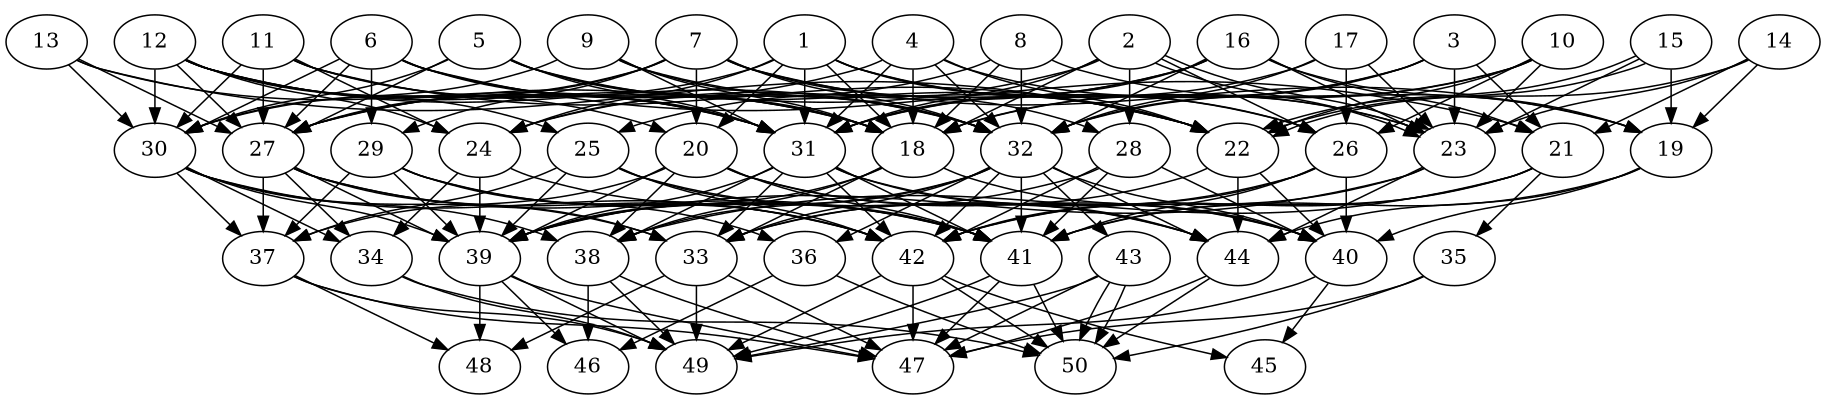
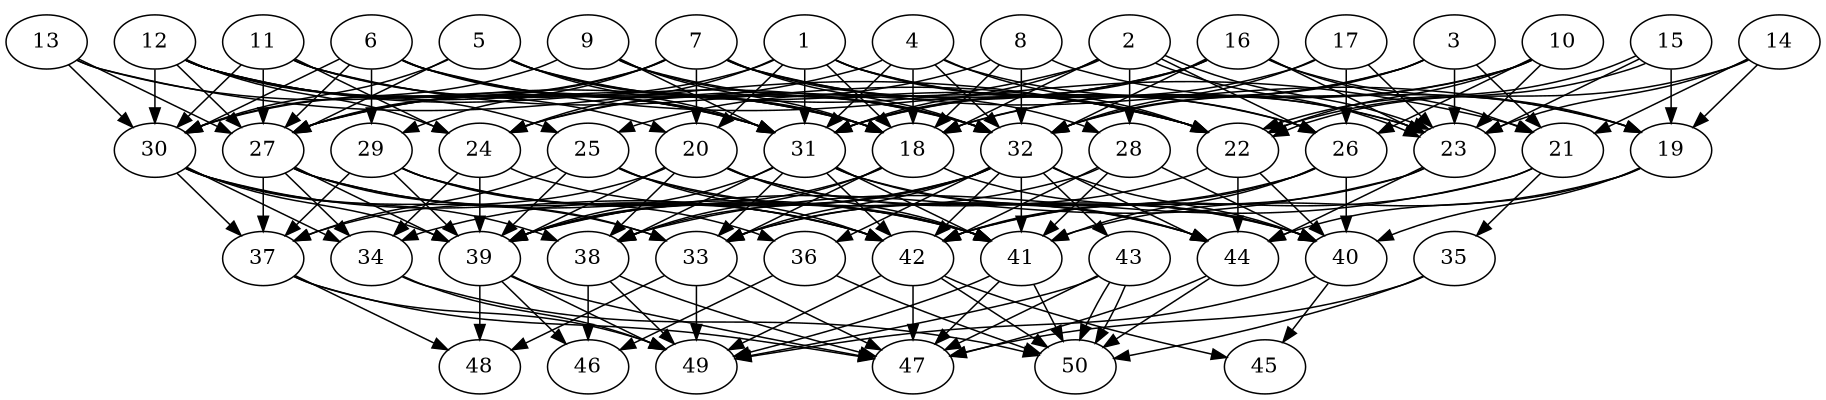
edge "21" -> "41": removed
edge "32" -> "34": added
